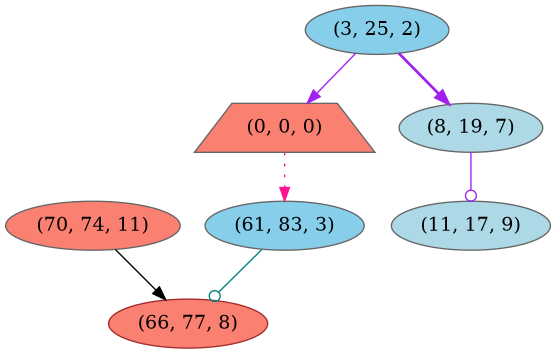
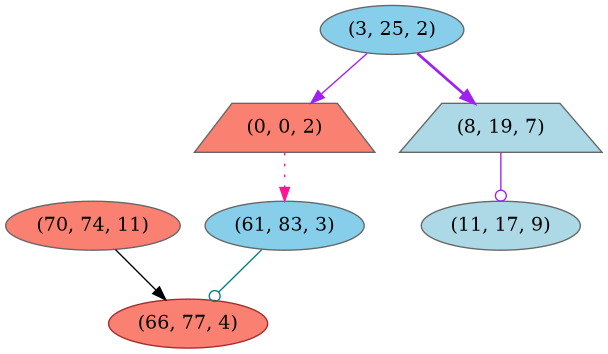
node "(0, 0, 0)": label "(0, 0, 0)" -> "(0, 0, 2)"
node "(8, 19, 7)": shape ellipse -> trapezium
node "(66, 77, 8)": label "(66, 77, 8)" -> "(66, 77, 4)"
